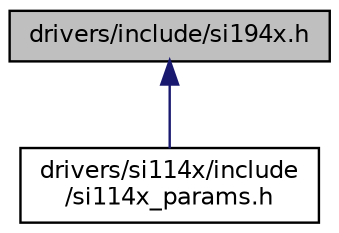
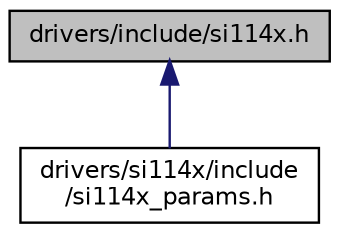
node "drivers/include/si194x.h": label "drivers/include/si194x.h" -> "drivers/include/si114x.h"
